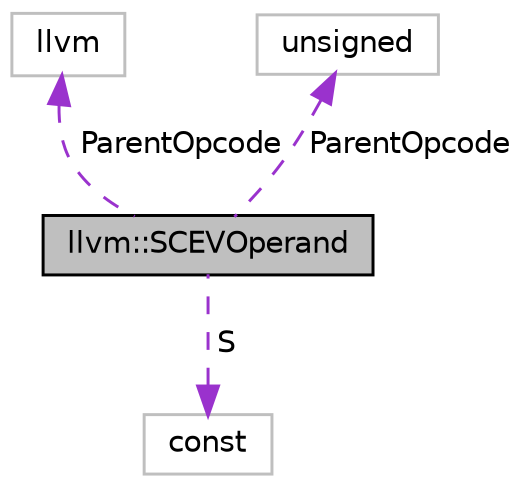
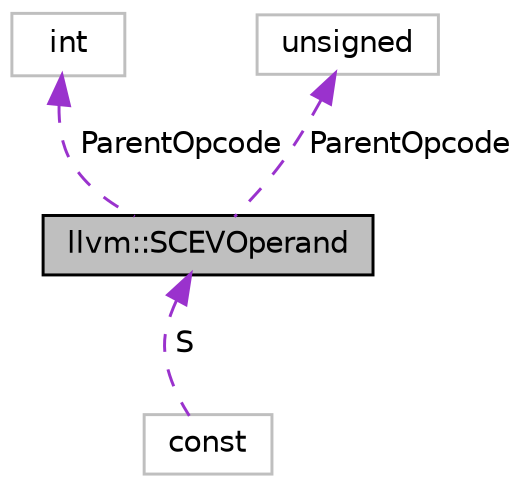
node "llvm": label "llvm" -> "int"
edge "llvm::SCEVOperand" -> "const": reversed
